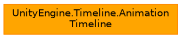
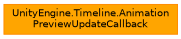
node "UnityEngine.Timeline.Animation Timeline": label "UnityEngine.Timeline.Animation Timeline" -> "UnityEngine.Timeline.Animation PreviewUpdateCallback"
